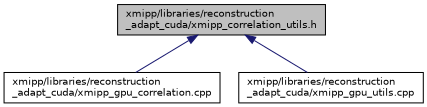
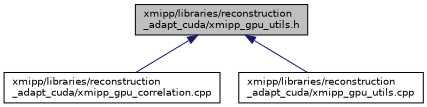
node "xmipp/libraries/reconstruction _adapt_cuda/xmipp_correlation_utils.h": label "xmipp/libraries/reconstruction _adapt_cuda/xmipp_correlation_utils.h" -> "xmipp/libraries/reconstruction _adapt_cuda/xmipp_gpu_utils.h"
